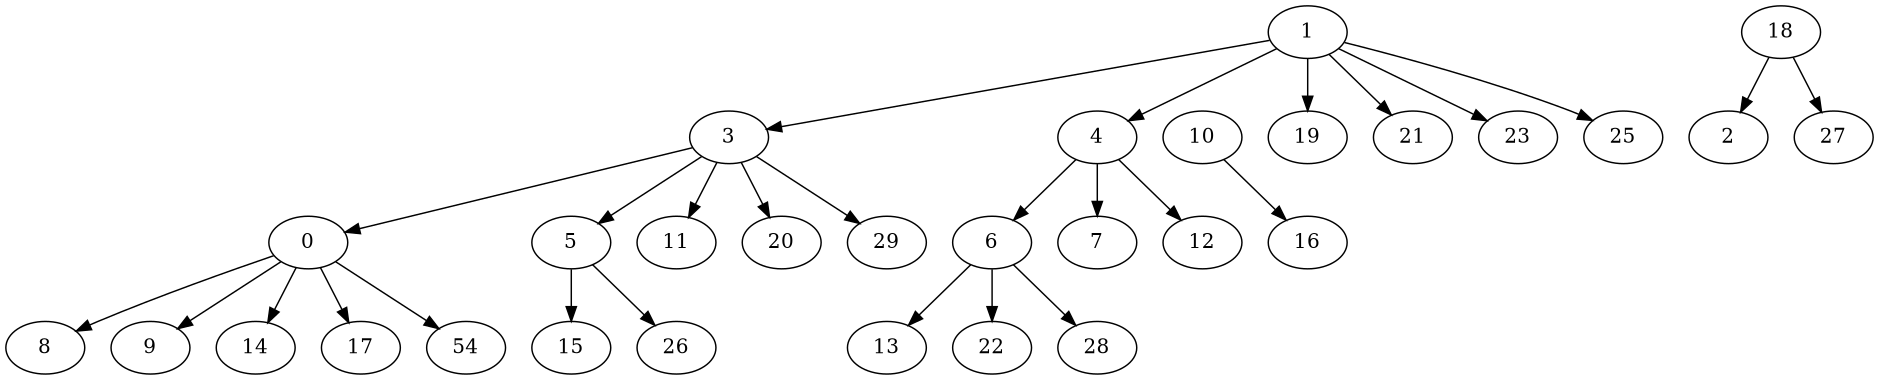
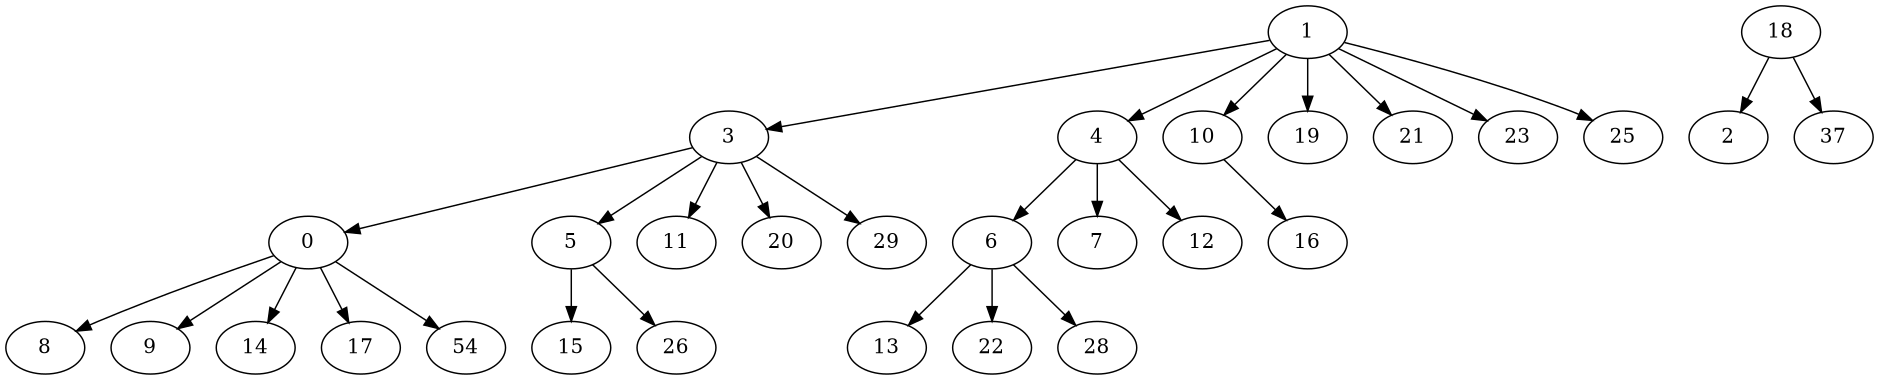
edge "1" -> "10": added
node "27": label "27" -> "37"
